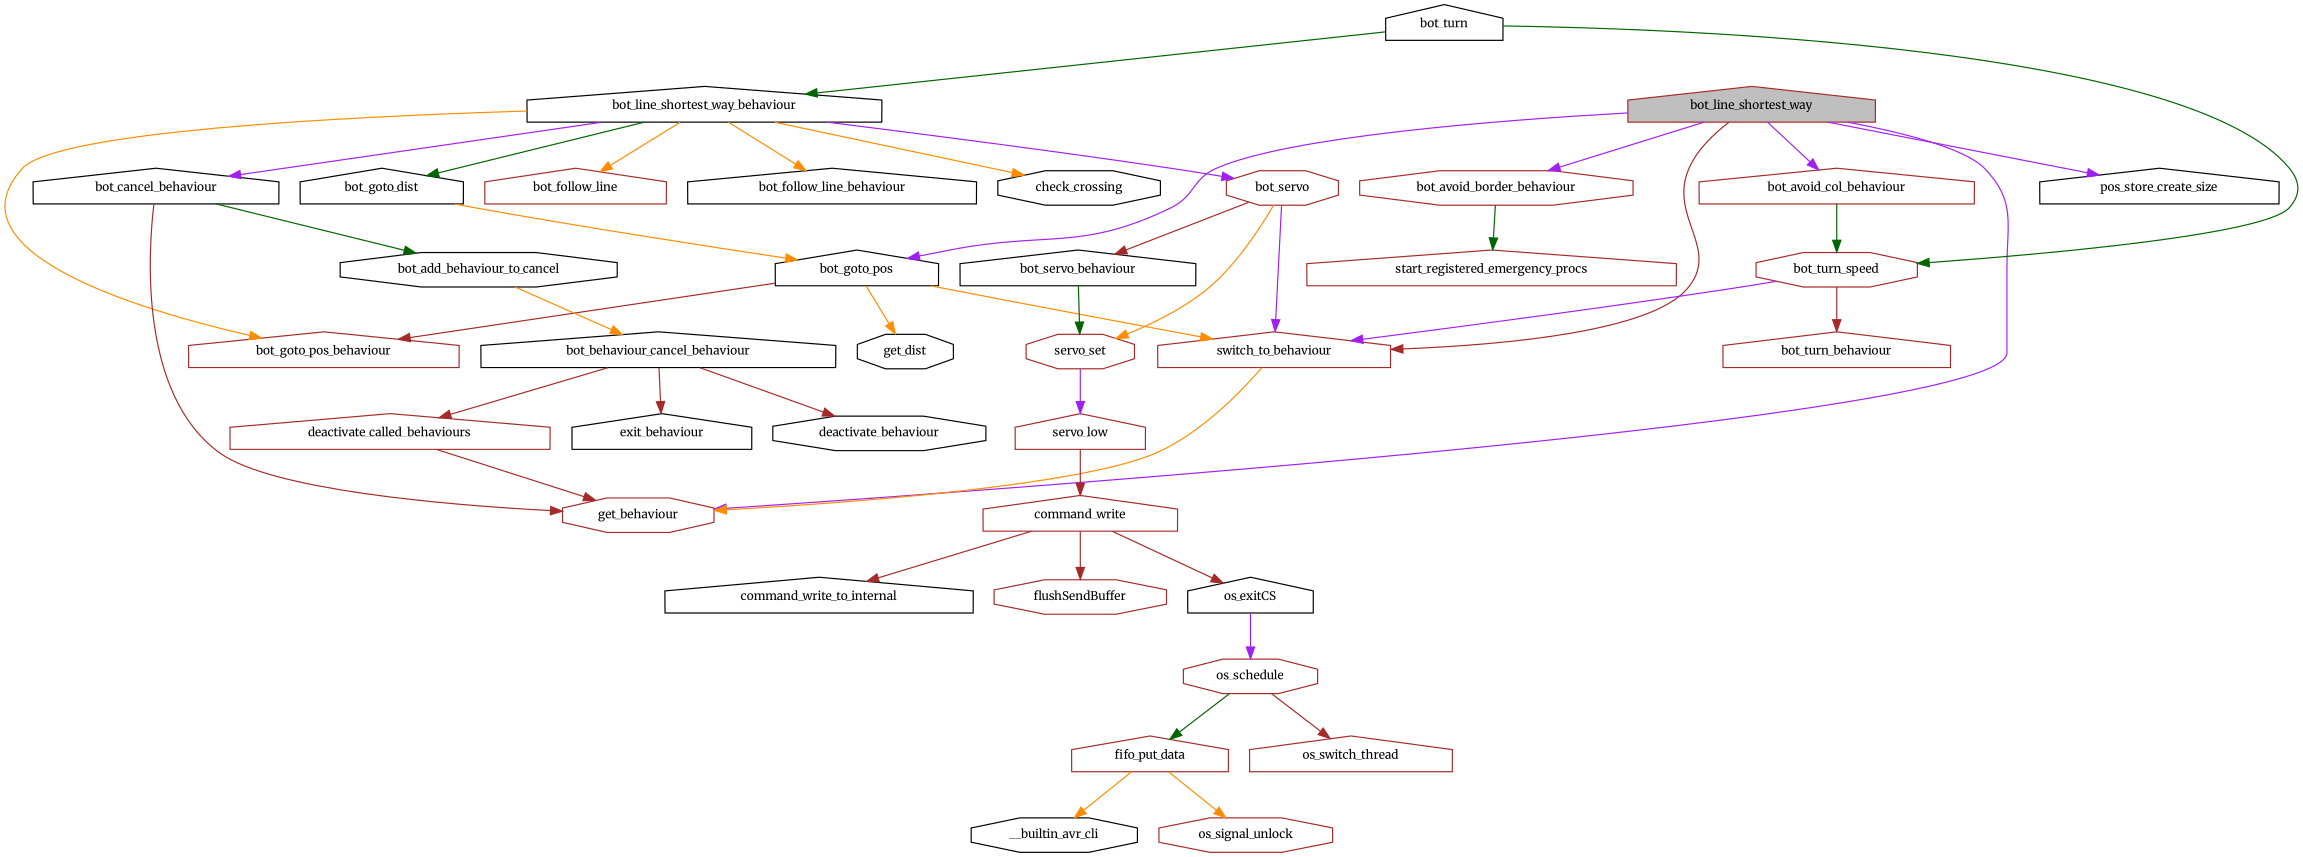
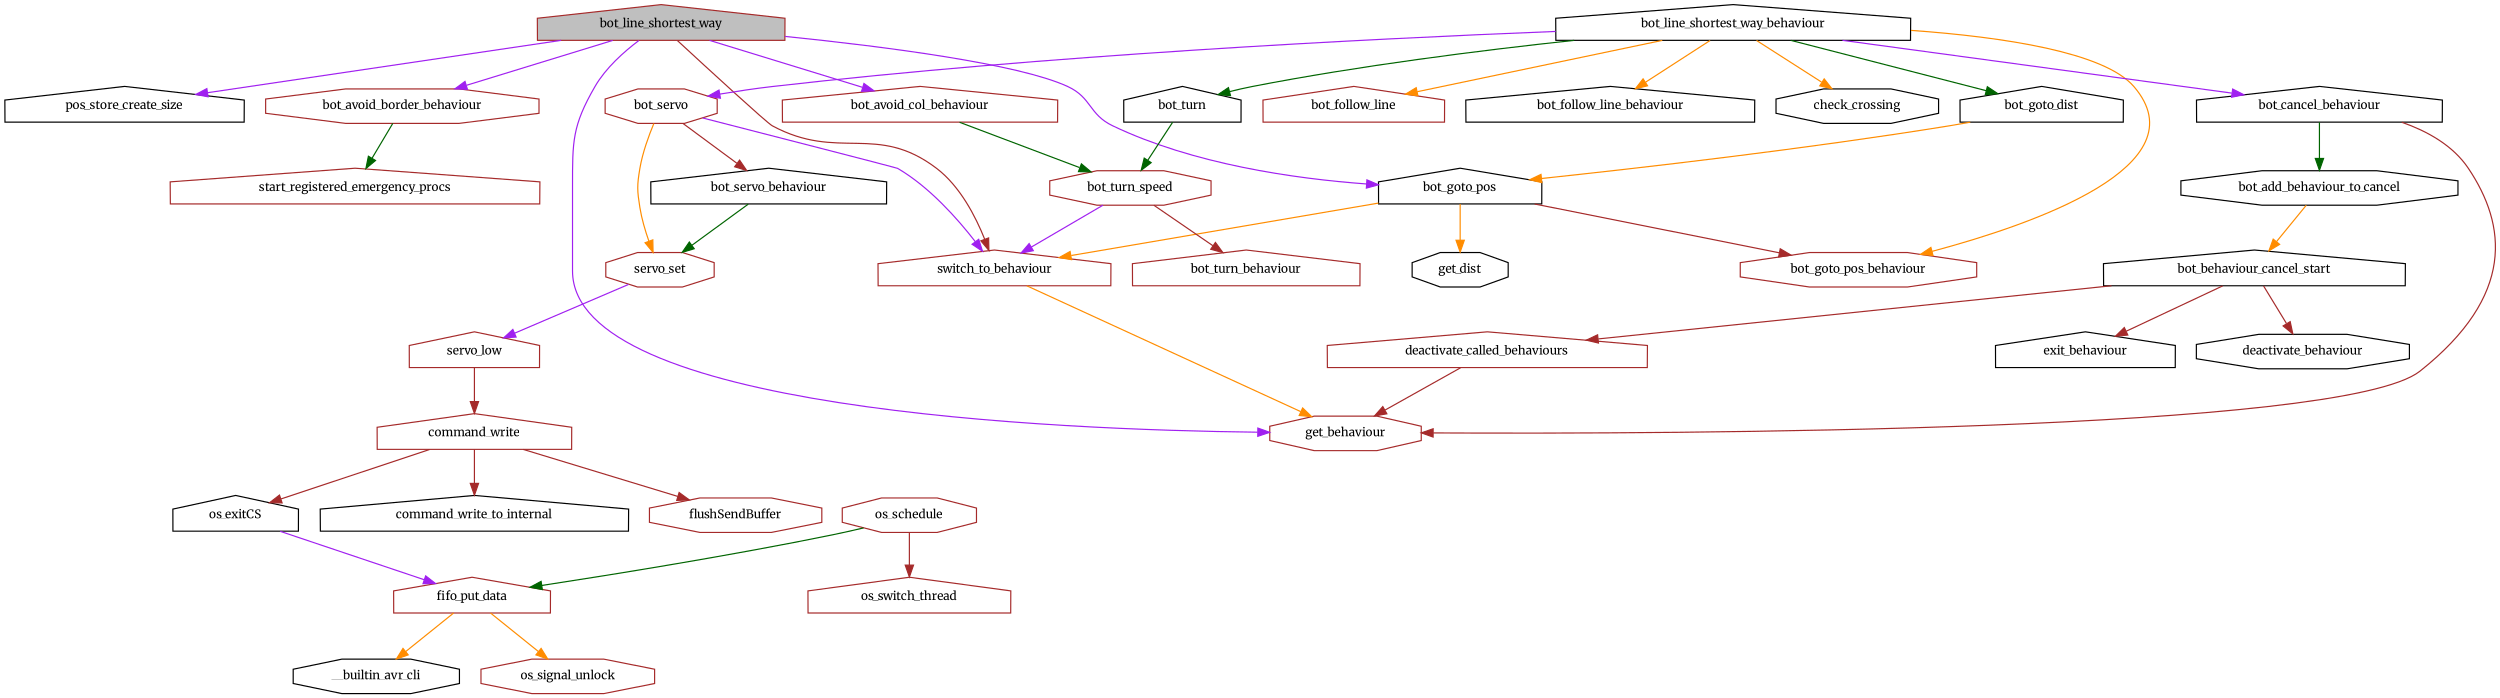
edge "bot_turn" -> "bot_line_shortest_way_behaviour": reversed
node "bot_goto_pos_behaviour": shape house -> octagon
node "bot_behaviour_cancel_behaviour": label "bot_behaviour_cancel_behaviour" -> "bot_behaviour_cancel_start"
edge "os_exitCS" -> "os_schedule": now "os_exitCS" -> "fifo_put_data"
